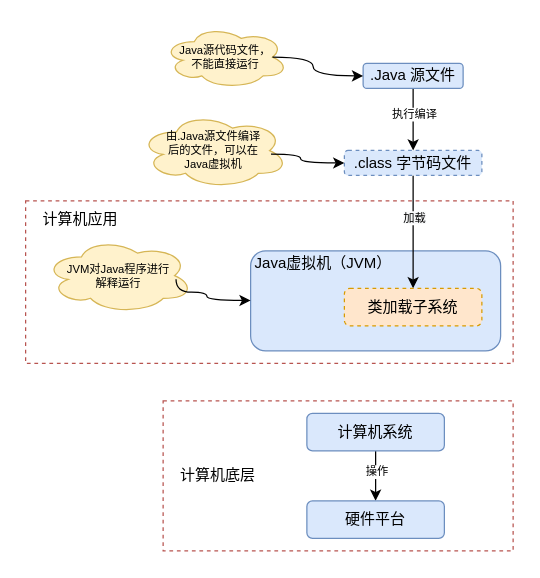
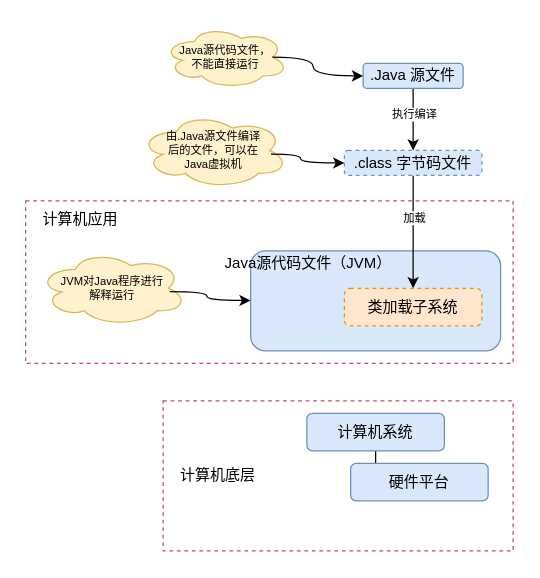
node "Java虚拟机（JVM）": label "Java虚拟机（JVM）" -> "Java源代码文件（JVM）"
node "JVM对Java程序进行 解释运行": moved (119, 275) -> (113, 288)
node "硬件平台": moved (376, 519) -> (419, 482)
